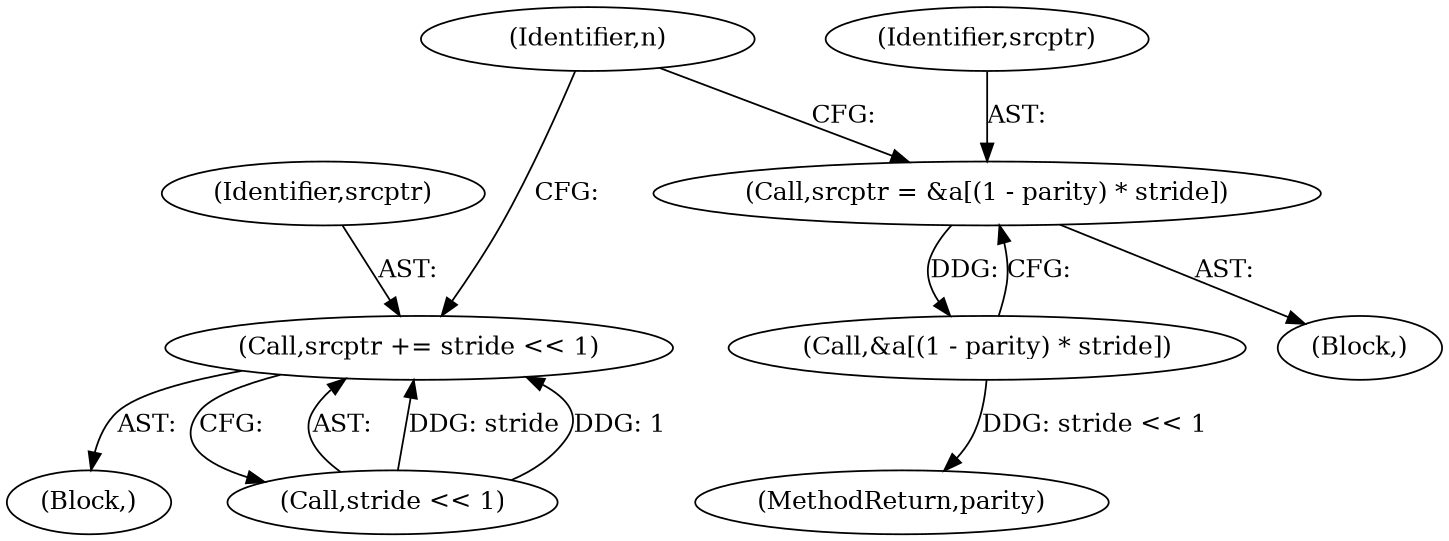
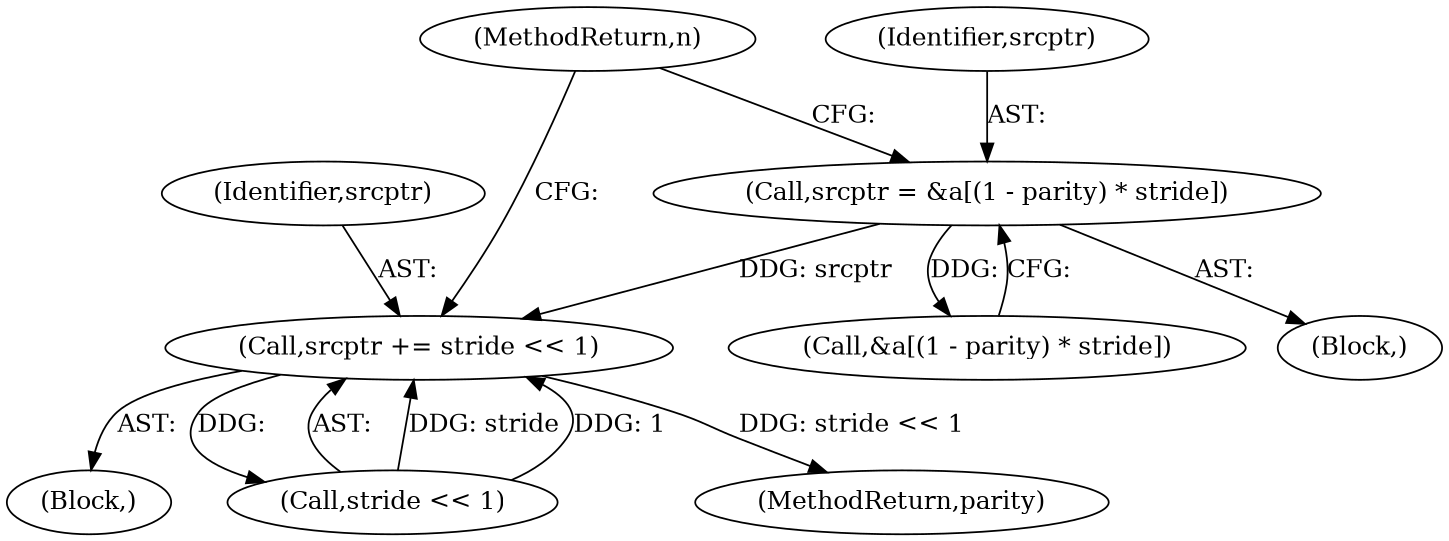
node "(Identifier,n)": label "(Identifier,n)" -> "(MethodReturn,n)"
edge "(Call,srcptr = &a[(1 - parity) * stride])" -> "(Call,srcptr += stride << 1)": added, label "DDG: srcptr"
edge "(Call,&a[(1 - parity) * stride])" -> "(MethodReturn,parity)": now "(Call,srcptr += stride << 1)" -> "(MethodReturn,parity)"
edge "(Call,srcptr += stride << 1)" -> "(Call,stride << 1)": label "CFG: " -> "DDG: "
